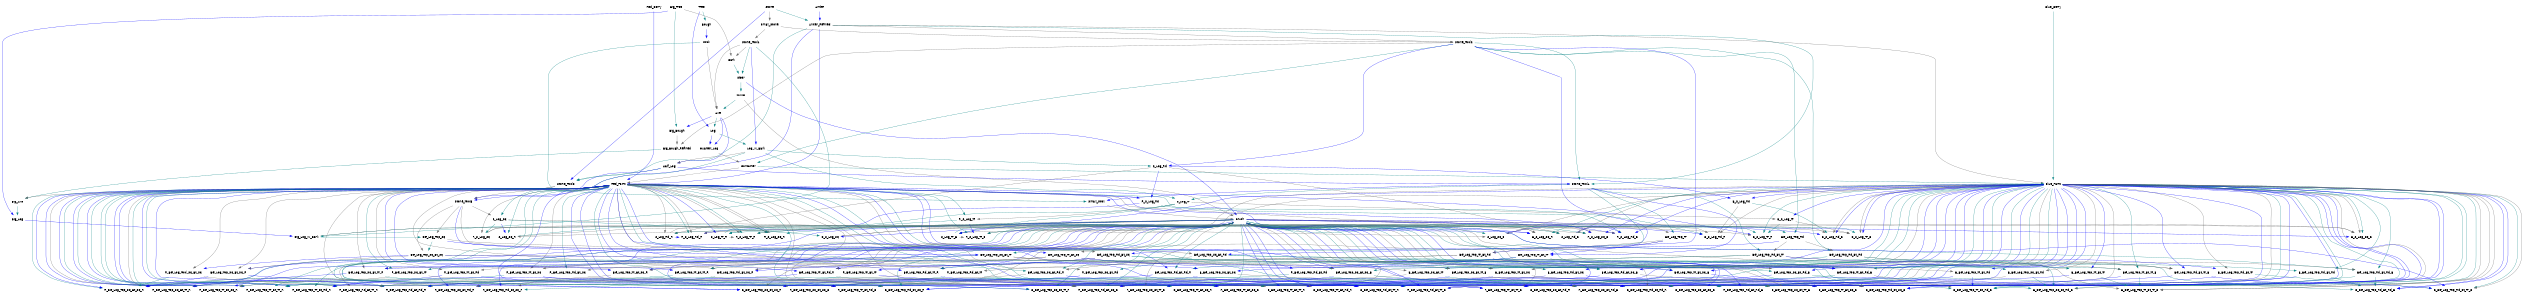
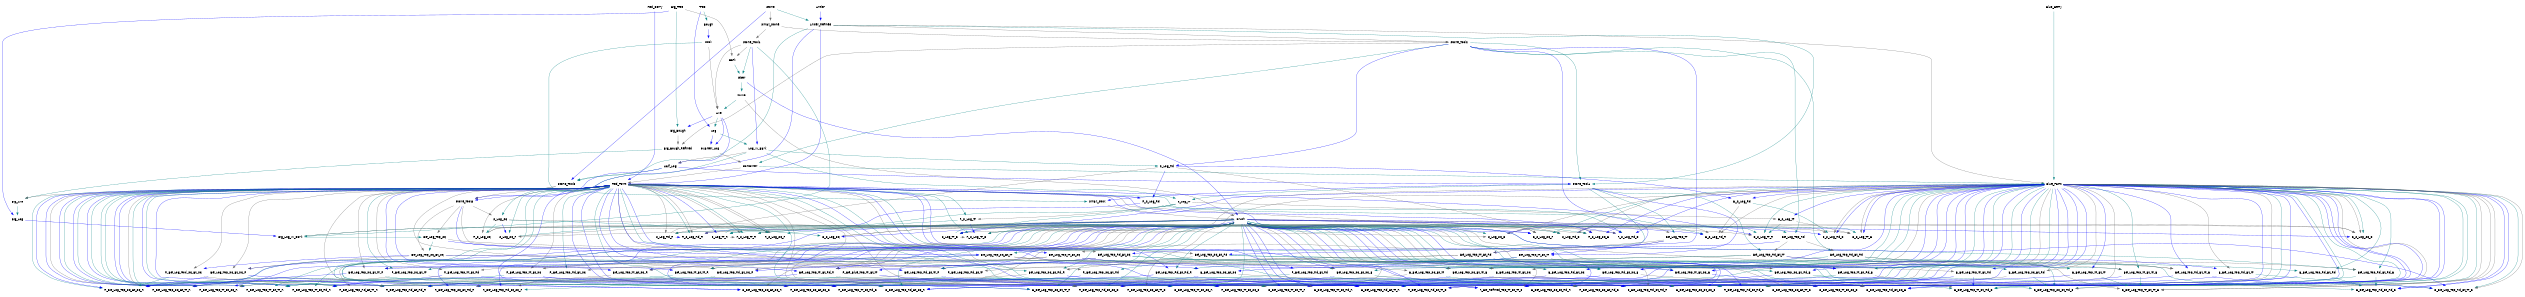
node "R_BG_Log_Top_Tr_Bt_Tr": label "R_BG_Log_Top_Tr_Bt_Tr" -> "R_BG_Blue_Top_Tr_Bt_Tr"
node "R_BG_Log_Top_Tr_Bt_Tr_B": label "R_BG_Log_Top_Tr_Bt_Tr_B" -> "R_BG_Refined_Top_Tr_Bt_Tr_B"
